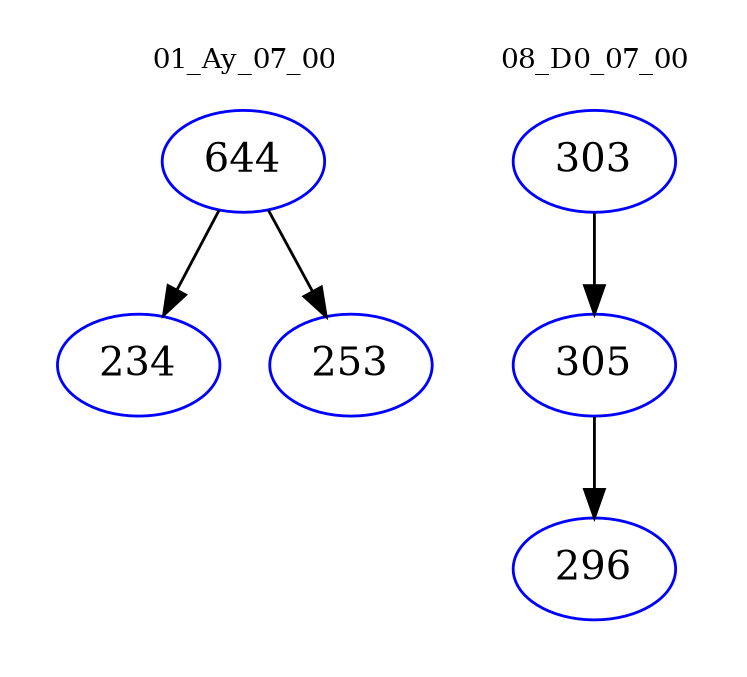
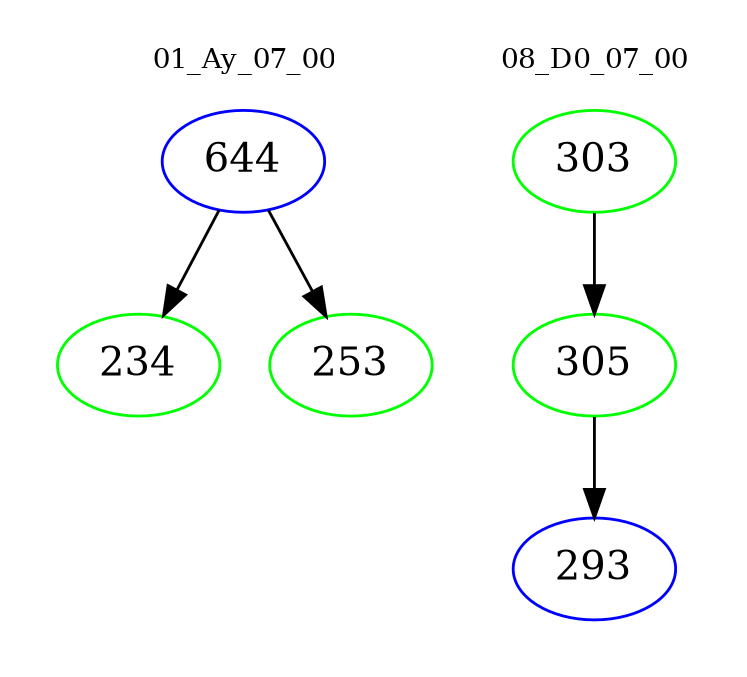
node "303": color blue -> green
node "234": color blue -> green
node "253": color blue -> green
node "305": color blue -> green
node "296": label "296" -> "293"
